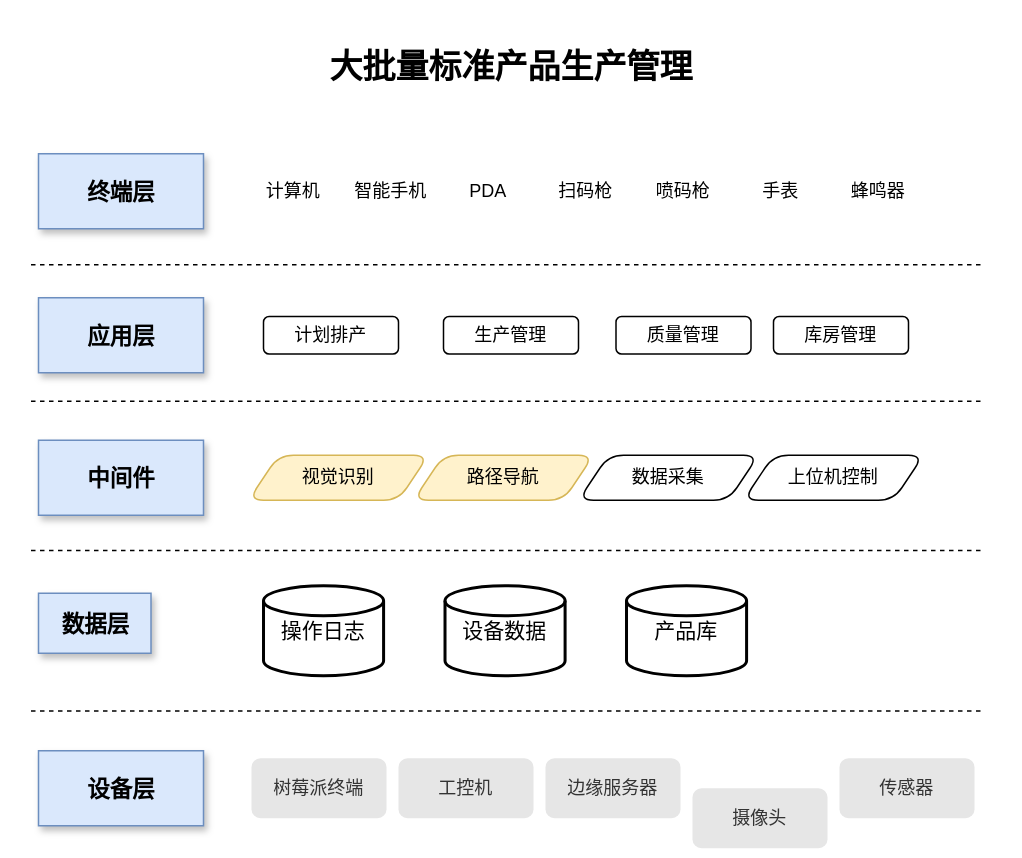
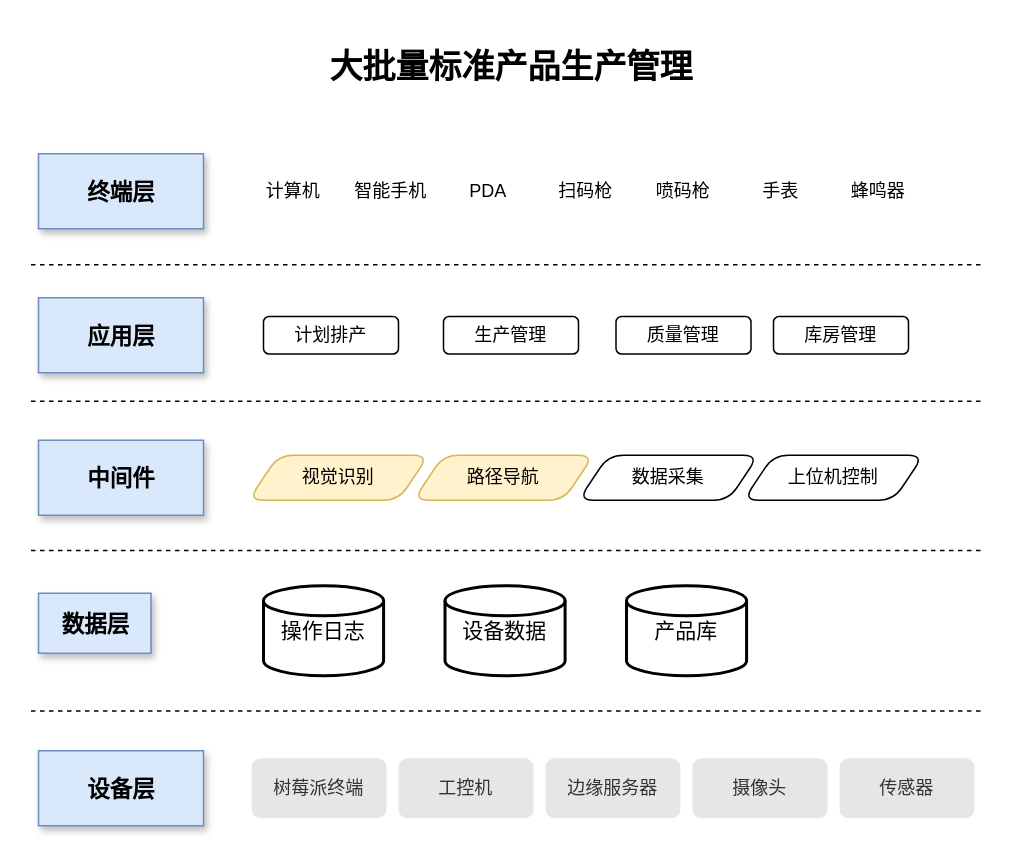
node "摄像头": moved (760, 818) -> (760, 788)
